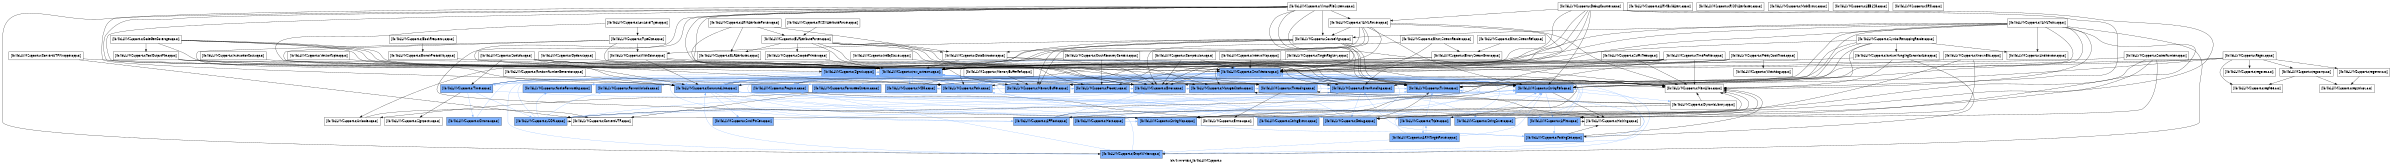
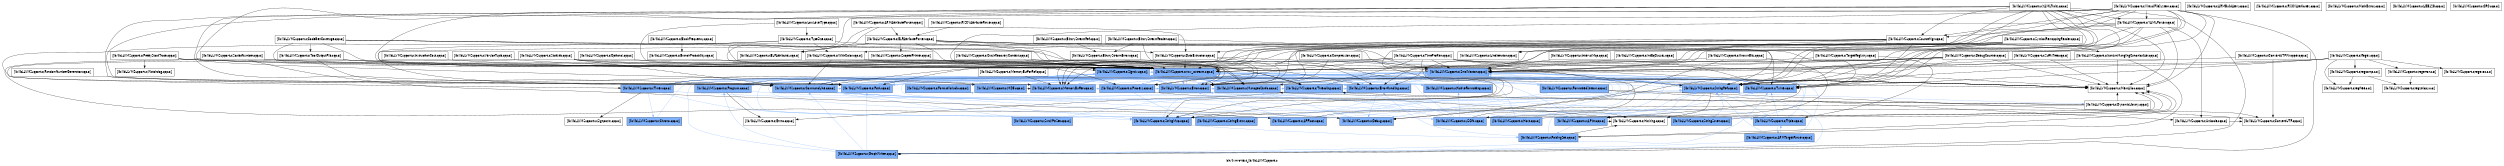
edge "{lib/libLLVMSupport.a(DebugCounter.cpp.o)}" -> "{lib/libLLVMSupport.a(YAMLParser.cpp.o)}": now "{lib/libLLVMSupport.a(YAMLTraits.cpp.o)}" -> "{lib/libLLVMSupport.a(YAMLParser.cpp.o)}"
edge "{lib/libLLVMSupport.a(Debug.cpp.o)}" -> "{lib/libLLVMSupport.a(Twine.cpp.o)}": now "{lib/libLLVMSupport.a(TimeProfiler.cpp.o)}" -> "{lib/libLLVMSupport.a(Twine.cpp.o)}"
